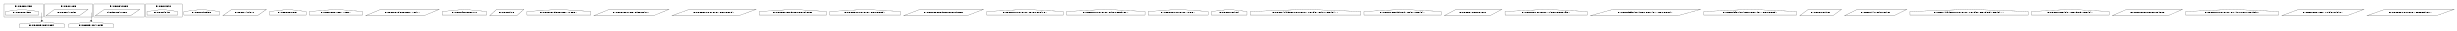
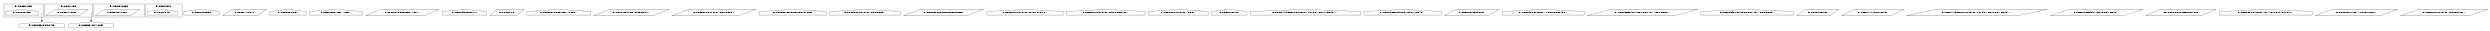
node "extract_extract_events": label "extract_extract_events" -> "extract_sprite_events"
node "extract_visible_components<Handle<StandardMaterial>>": shape house -> parallelogram
node "extract_materials<StandardMaterial>": shape house -> parallelogram
node "extract_text2d_mesh": label "extract_text2d_mesh" -> "extract_text2d_sprite"
